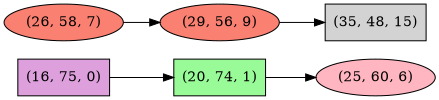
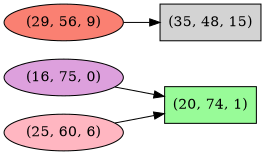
node "(26, 58, 7)": removed
node "(16, 75, 0)": shape box -> ellipse
edge "(20, 74, 1)" -> "(25, 60, 6)": reversed
